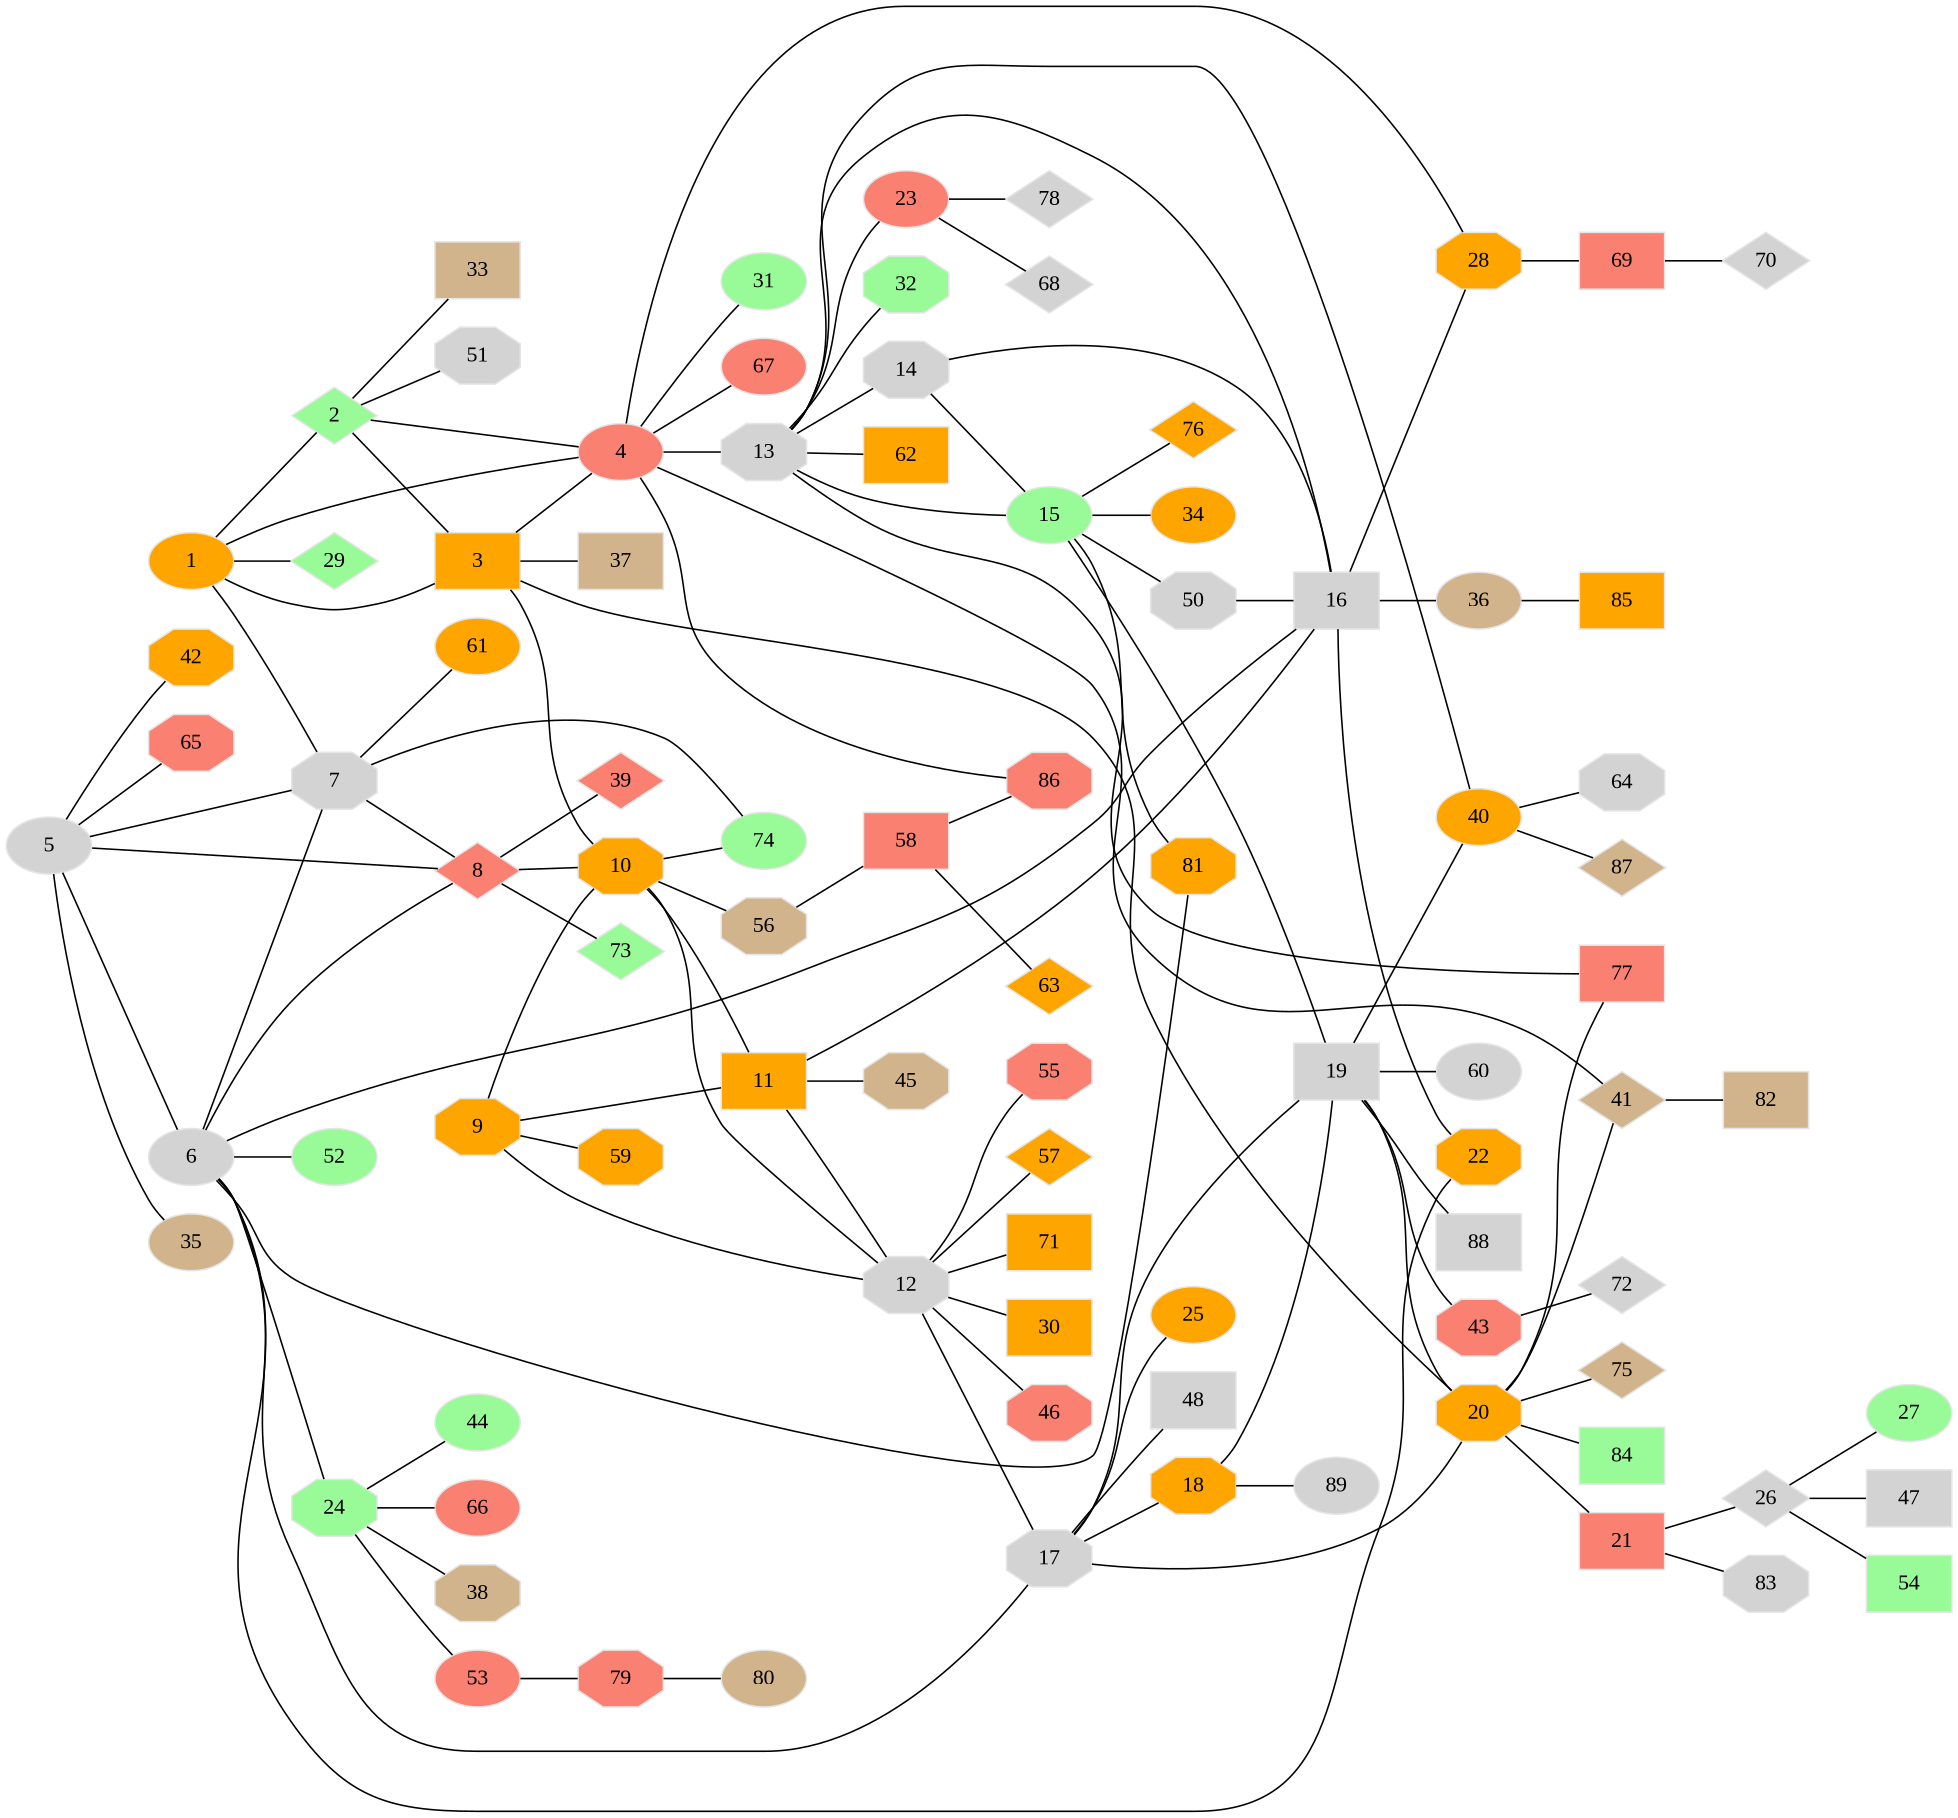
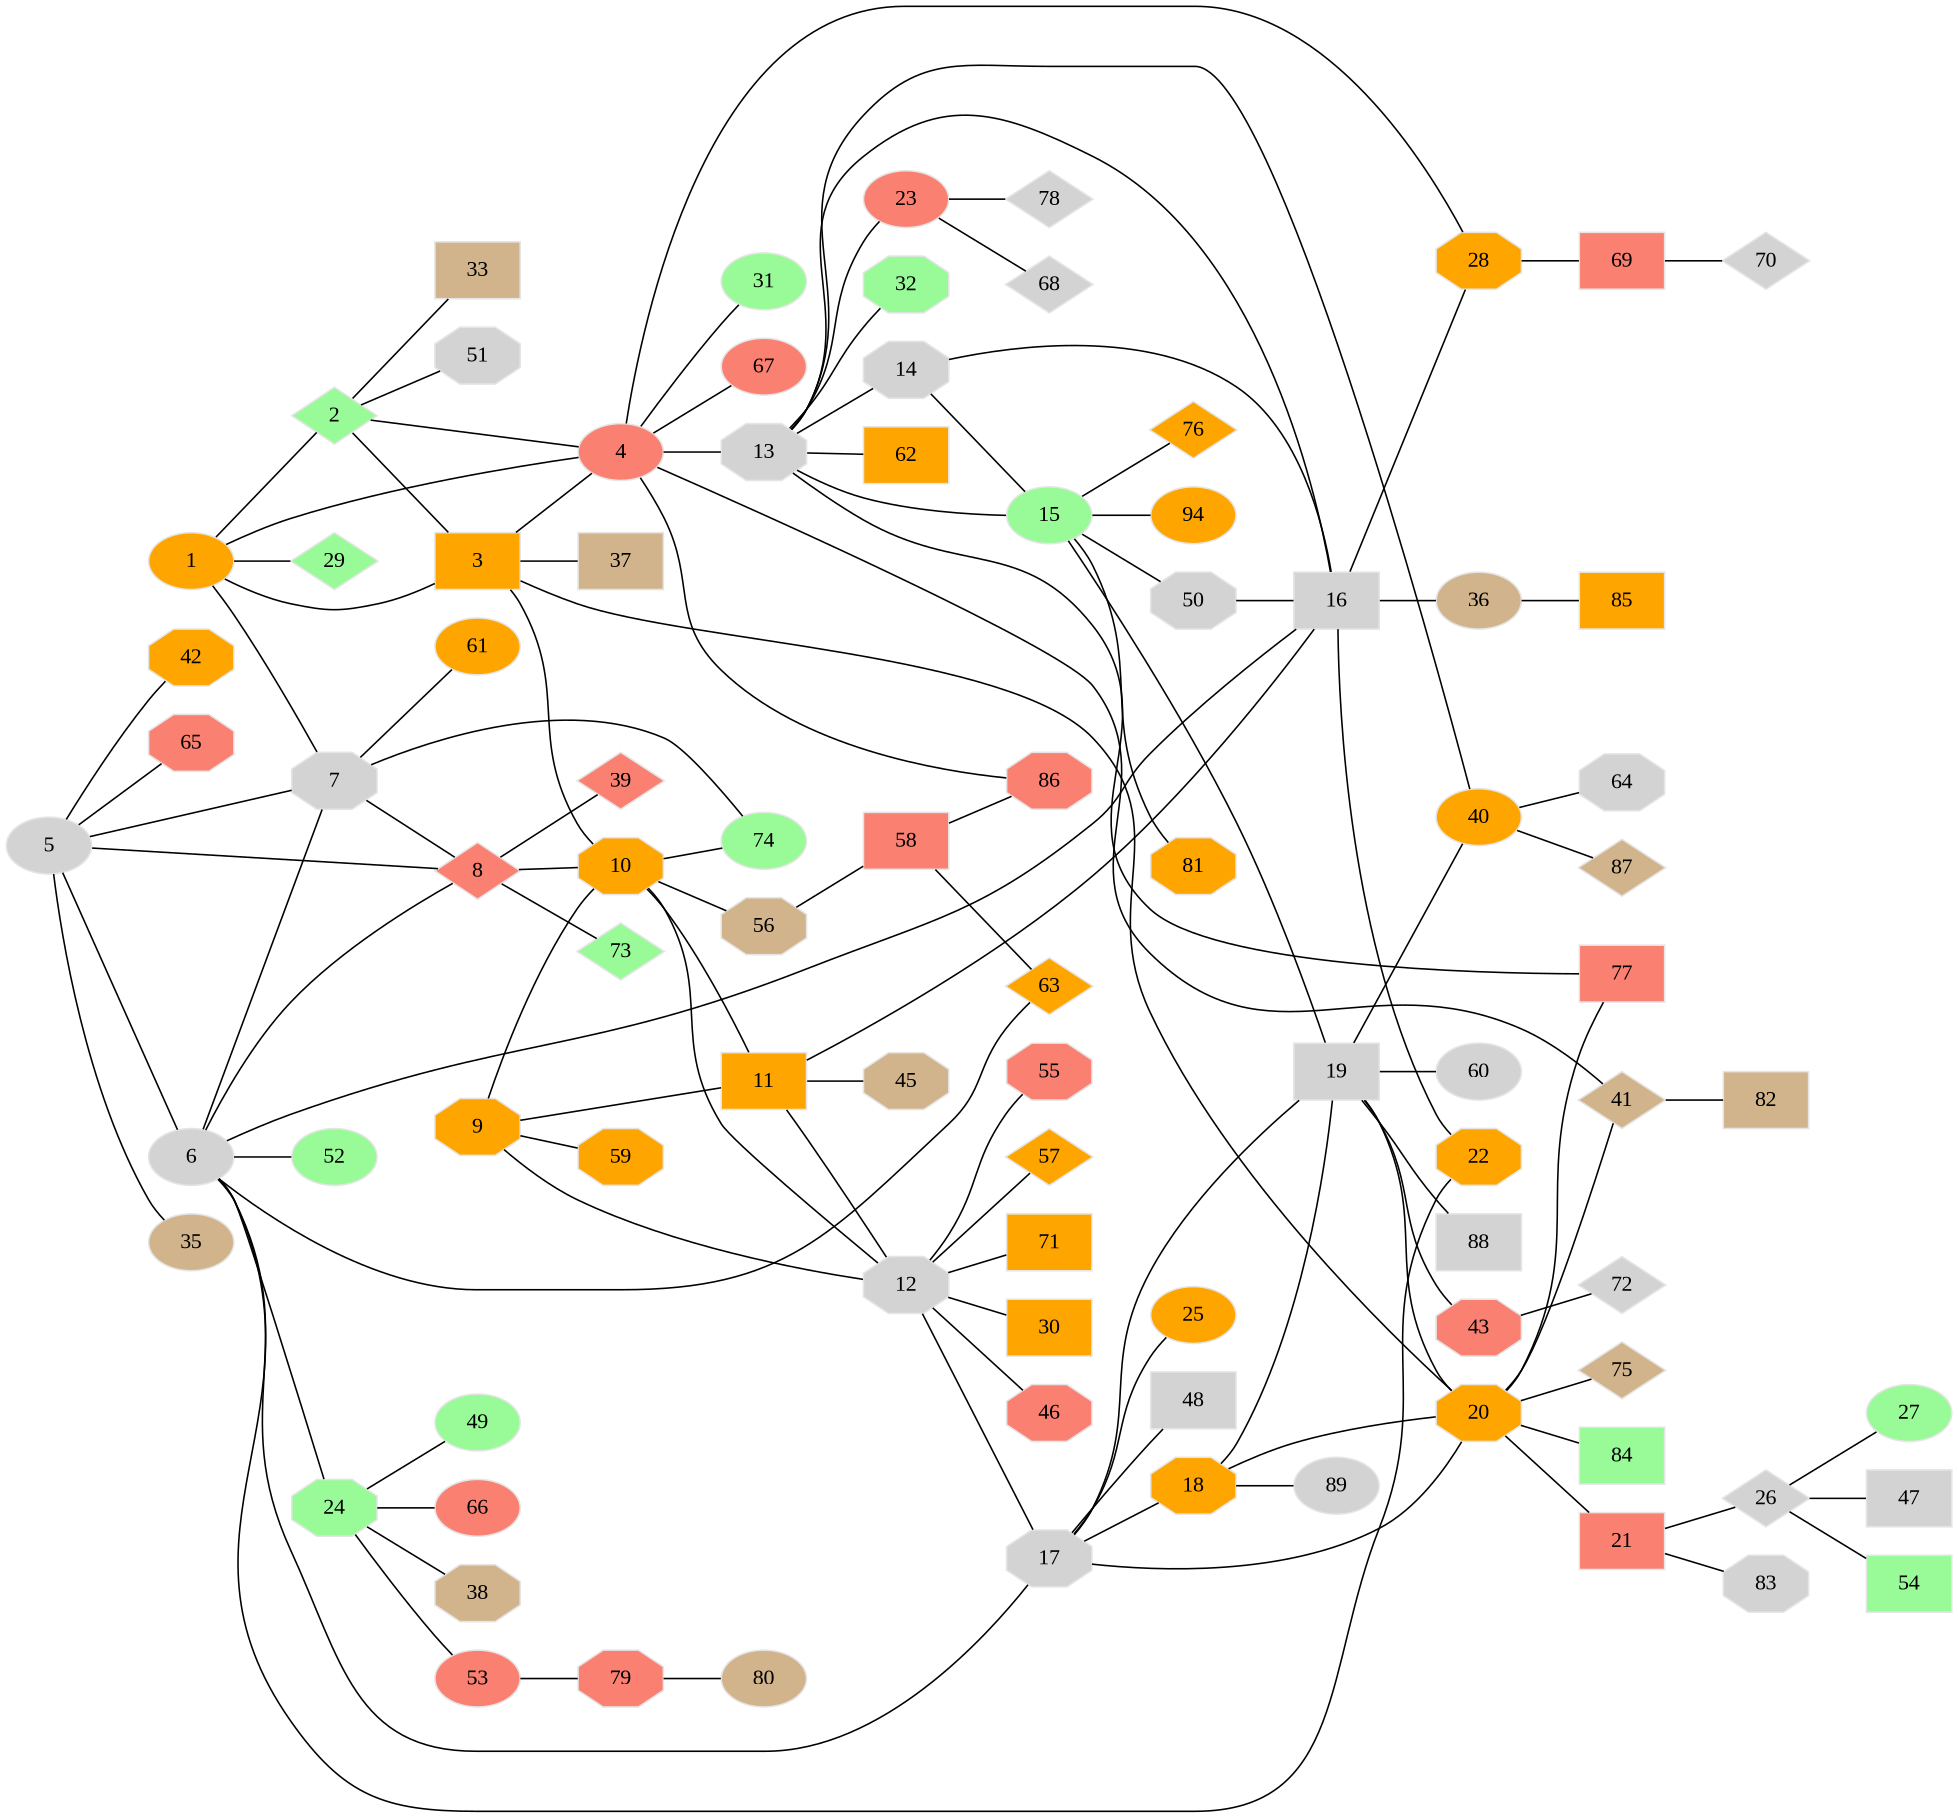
node "34": label "34" -> "94"
node "44": label "44" -> "49"
edge "20" -- "18": added
edge "81" -- "6": now "63" -- "6"
